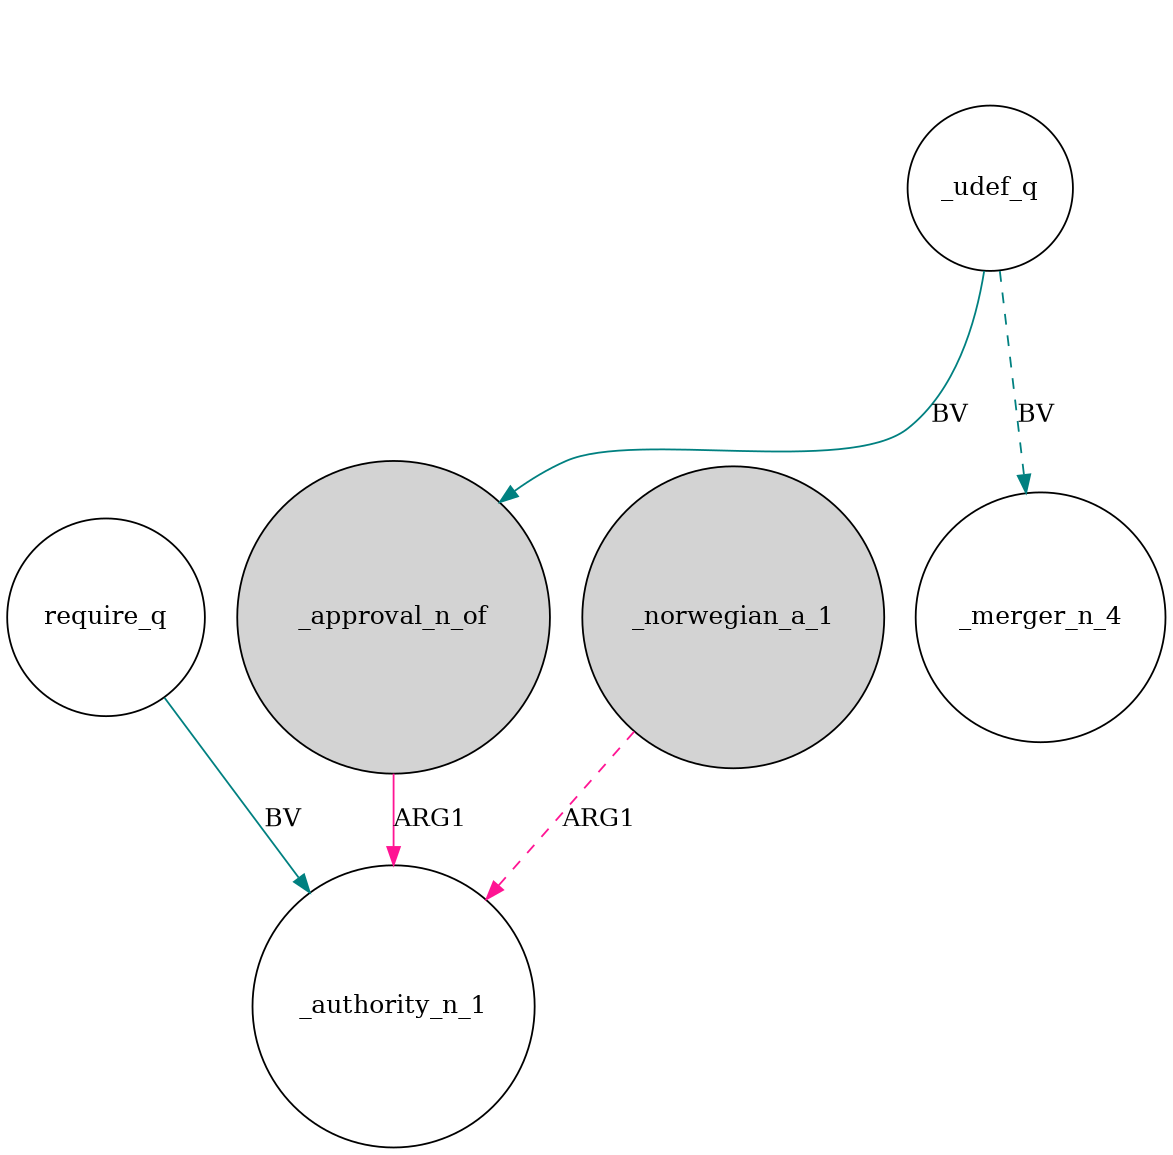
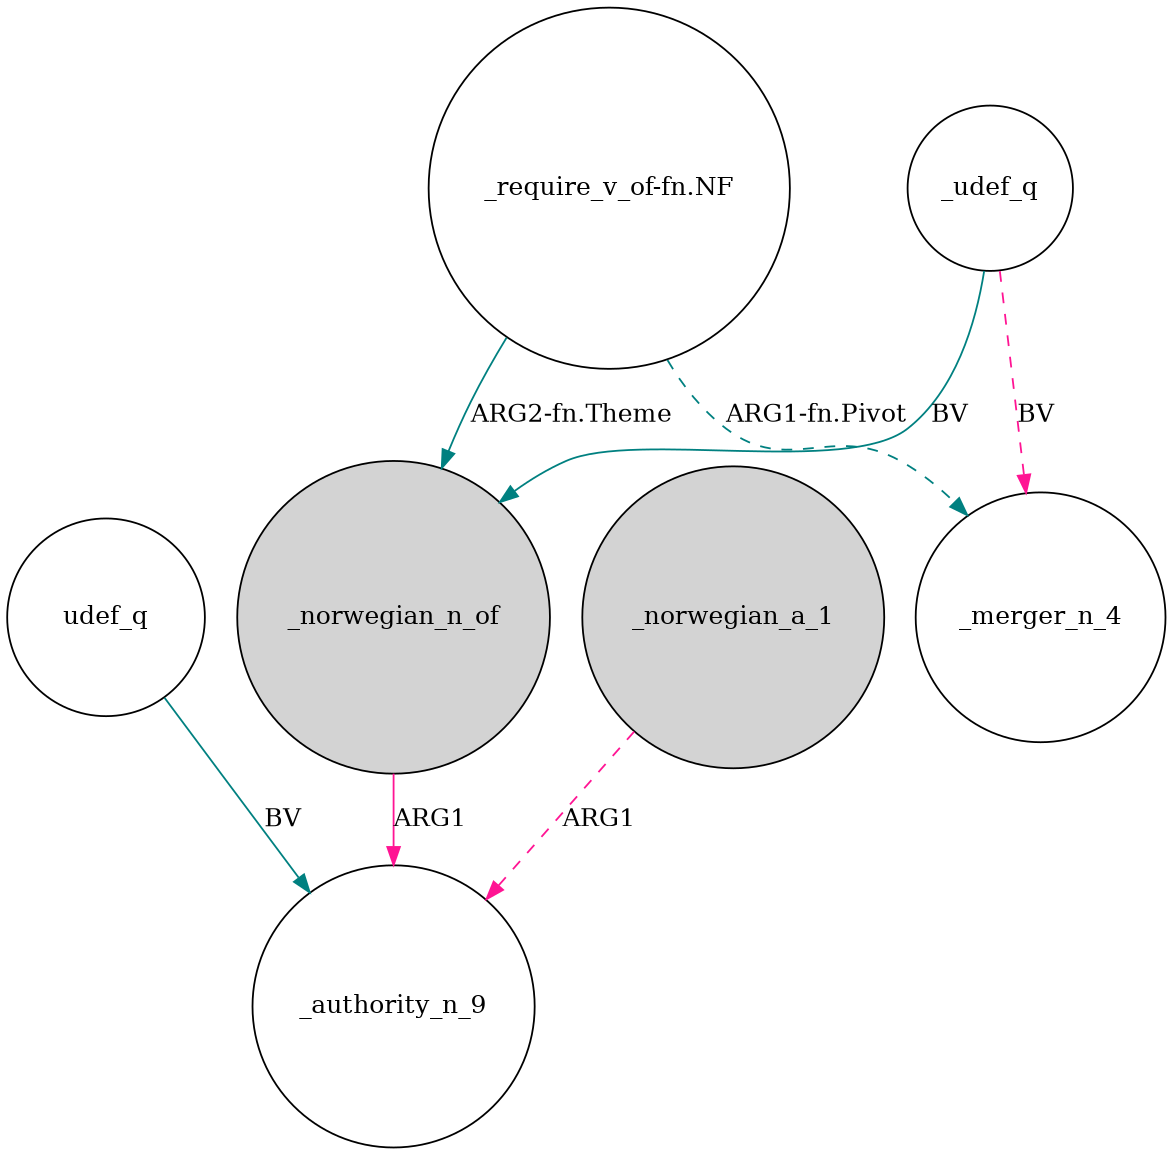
node "_require_v_of-fn.NF": added
edge "_udef_q" -> "_merger_n_4": color teal -> deeppink
node "require_q": label "require_q" -> "udef_q"
node "_approval_n_of": label "_approval_n_of" -> "_norwegian_n_of"
node "_authority_n_1": label "_authority_n_1" -> "_authority_n_9"
